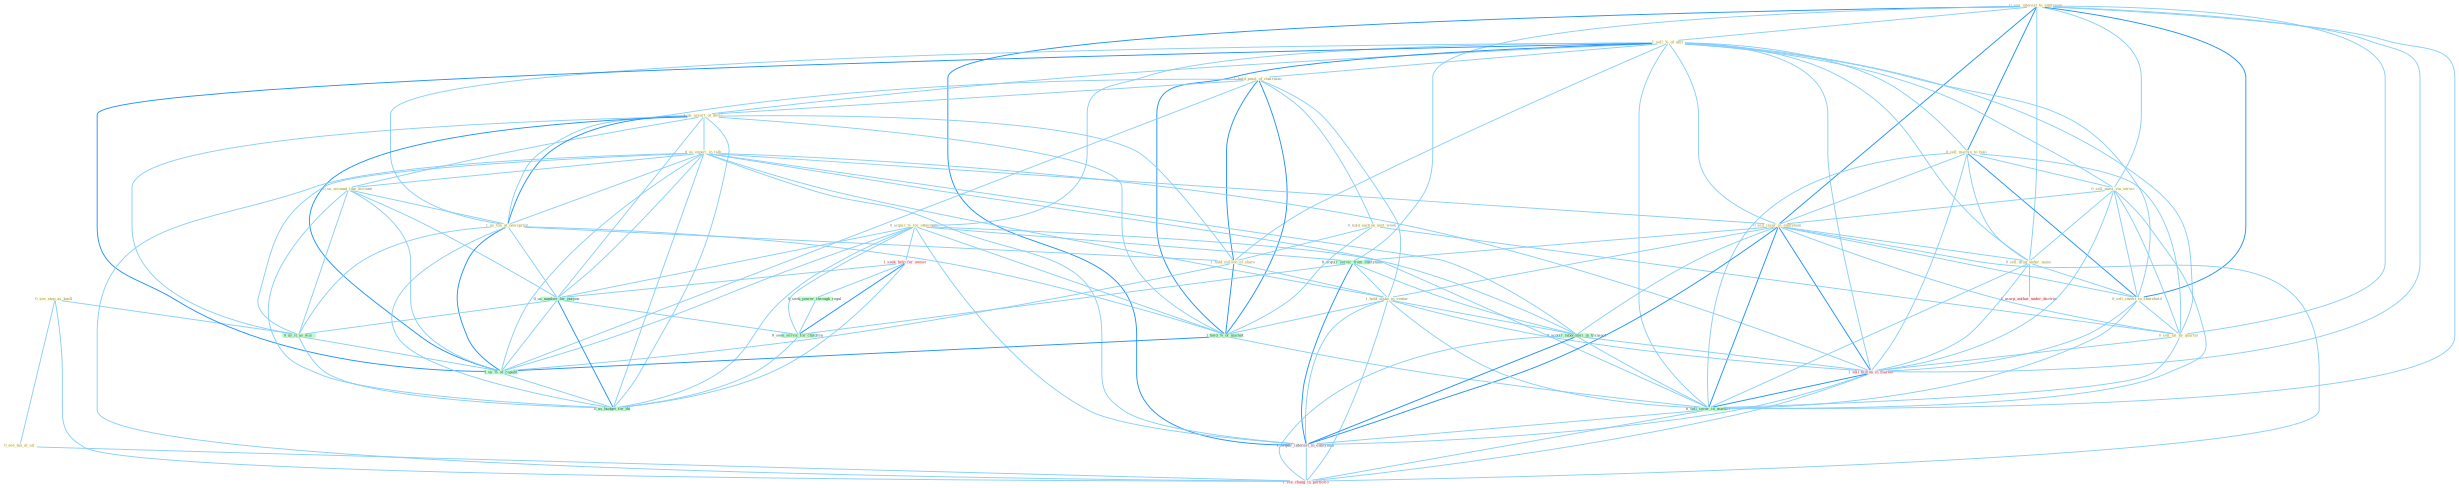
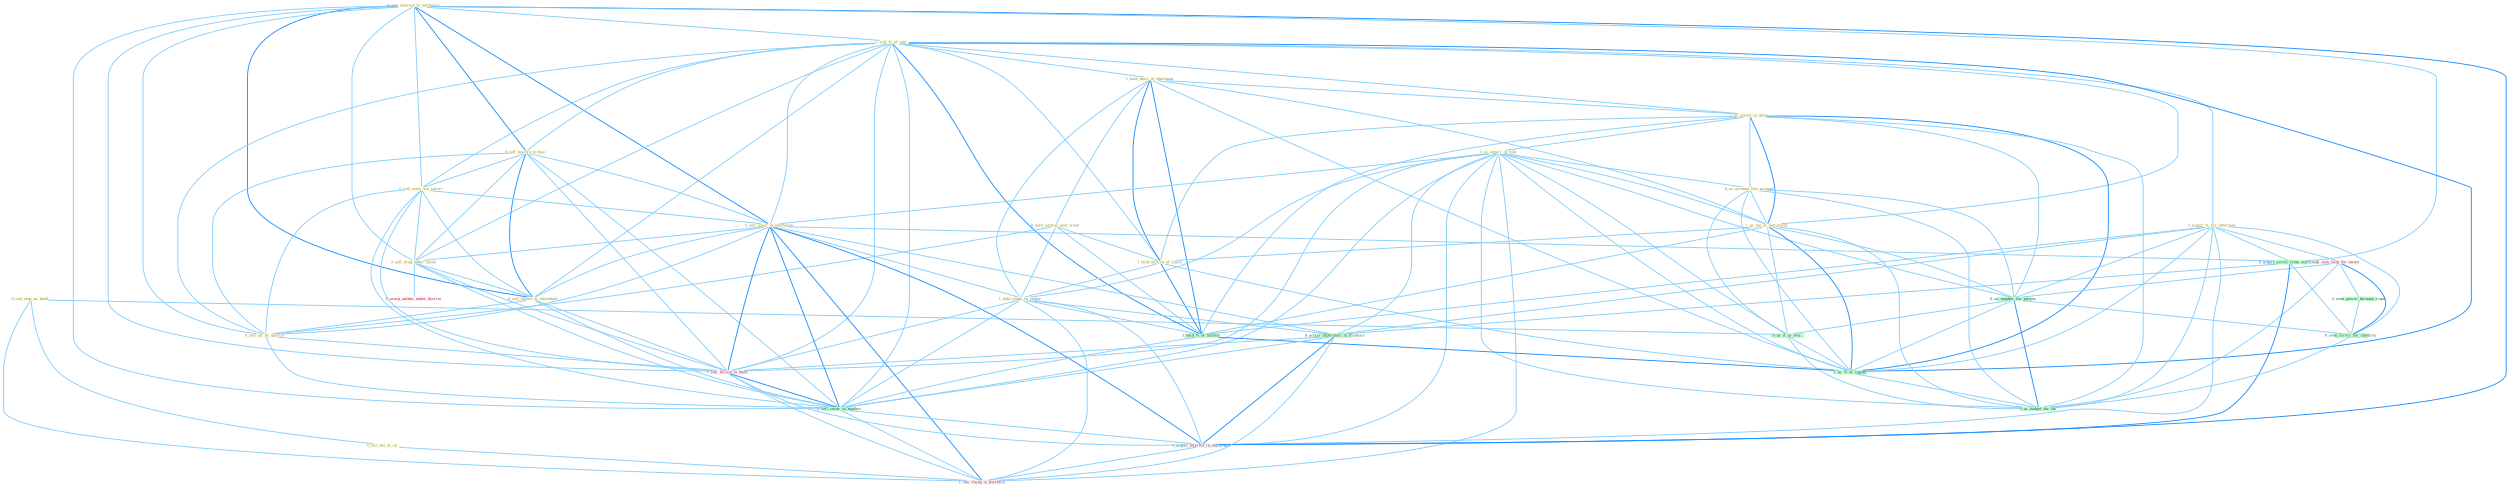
edge "1_us_assort_of_devic" -- "0_us_it_as_wai": removed
edge "0_acquir_servic_from_entitynam" -- "1_hold_stake_in_ventur": now "0_hold_auction_next_week" -- "1_hold_stake_in_ventur"
node "1_sell_billion_in_market": label "1_sell_billion_in_market" -> "1_sell_billion_in_bond"
edge "0_sell_insur_in_entitynam" -- "1_see_chang_in_portfolio": color #87cefa -> #1e90ff
